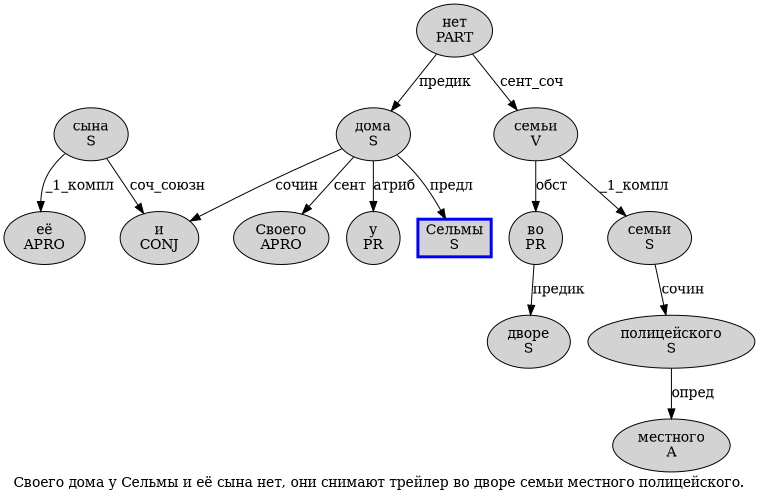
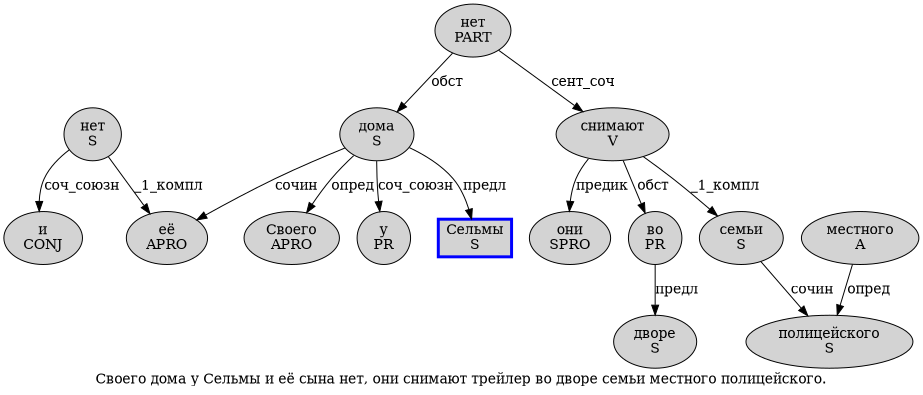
edge "нет PART" -> "дома S": label "предик" -> "обст"
node "сына S": label "сына S" -> "нет S"
node "семьи V": label "семьи V" -> "снимают V"
edge "дома S" -> "и CONJ": now "дома S" -> "её APRO"
edge "дома S" -> "Своего APRO": label "сент" -> "опред"
edge "дома S" -> "у PR": label "атриб" -> "соч_союзн"
node "они SPRO": added
edge "во PR" -> "дворе S": label "предик" -> "предл"
edge "полицейского S" -> "местного A": reversed
